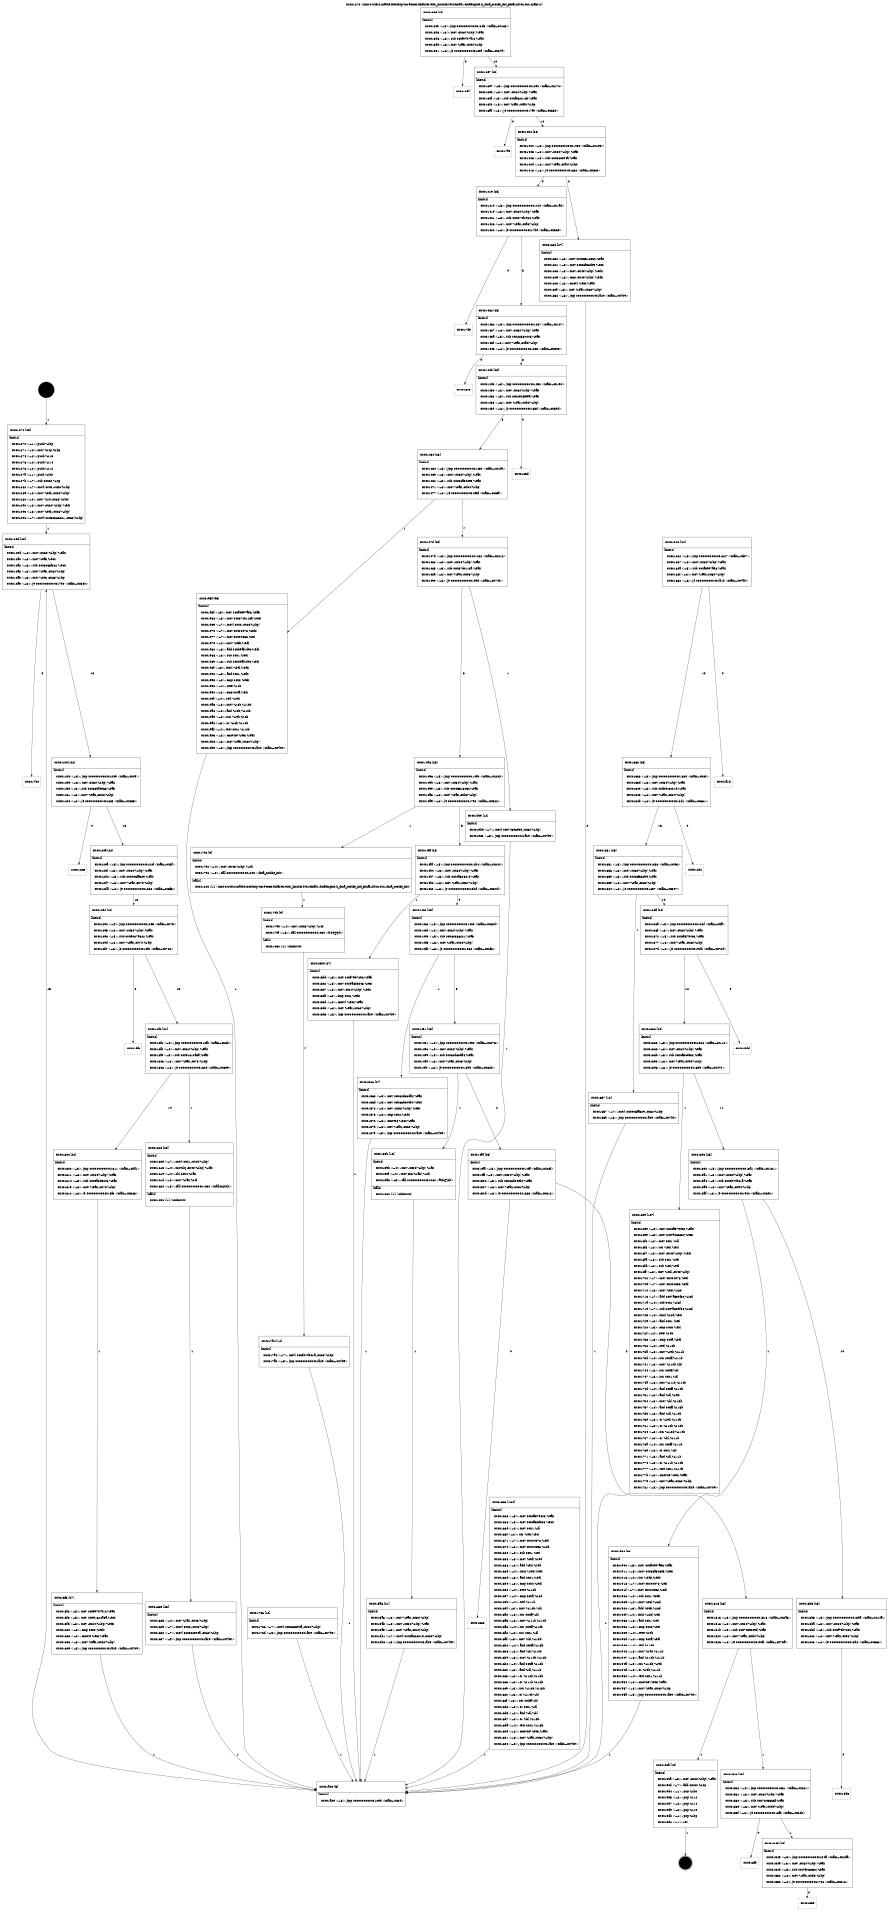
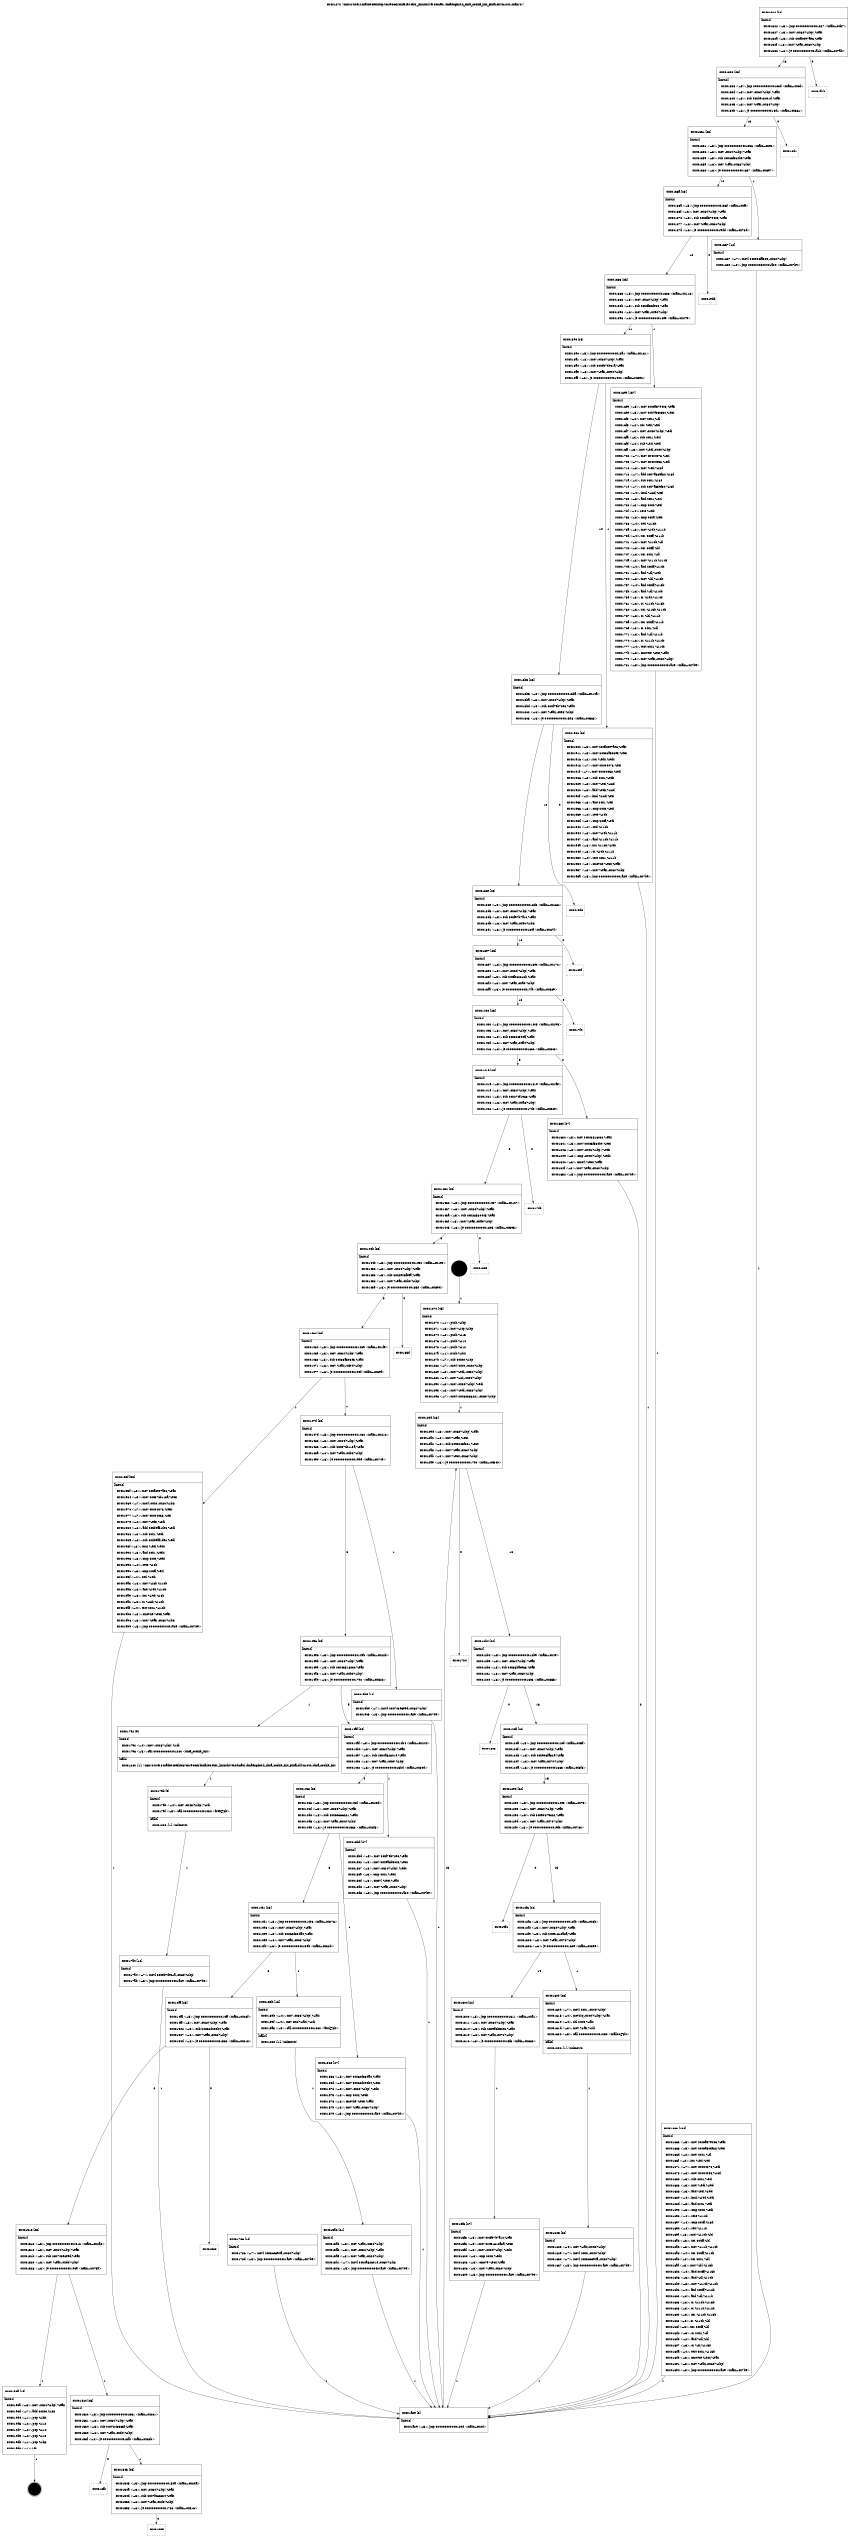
edge "0x4013b5 [25]" -> "0x4013ce [25]": added, label "10"
edge "0x40179b [9]" -> "0x4017a4 [12]": label " 7" -> " 1"
